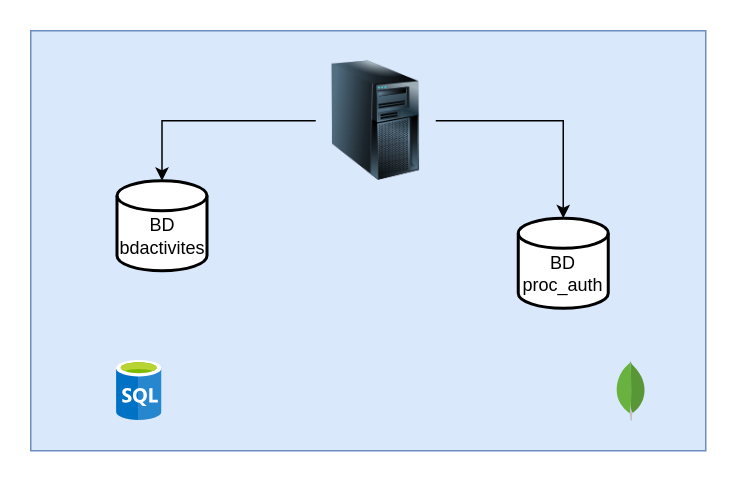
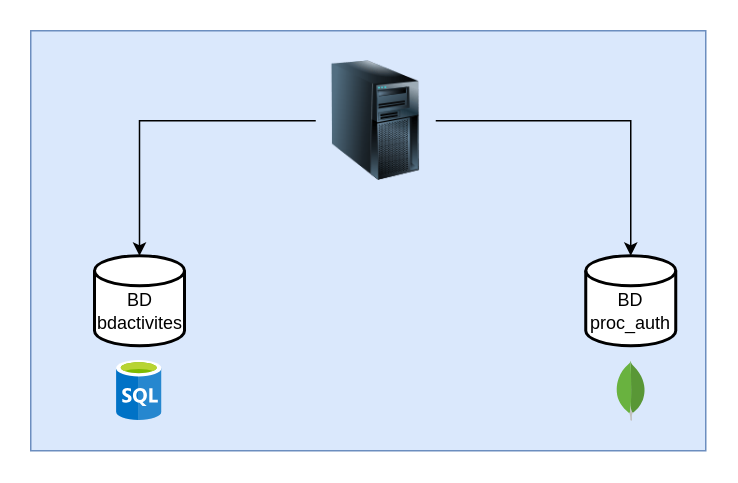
node "BD bdactivites": moved (162, 226) -> (140, 301)
node "BD proc_auth": moved (563, 263) -> (631, 301)
